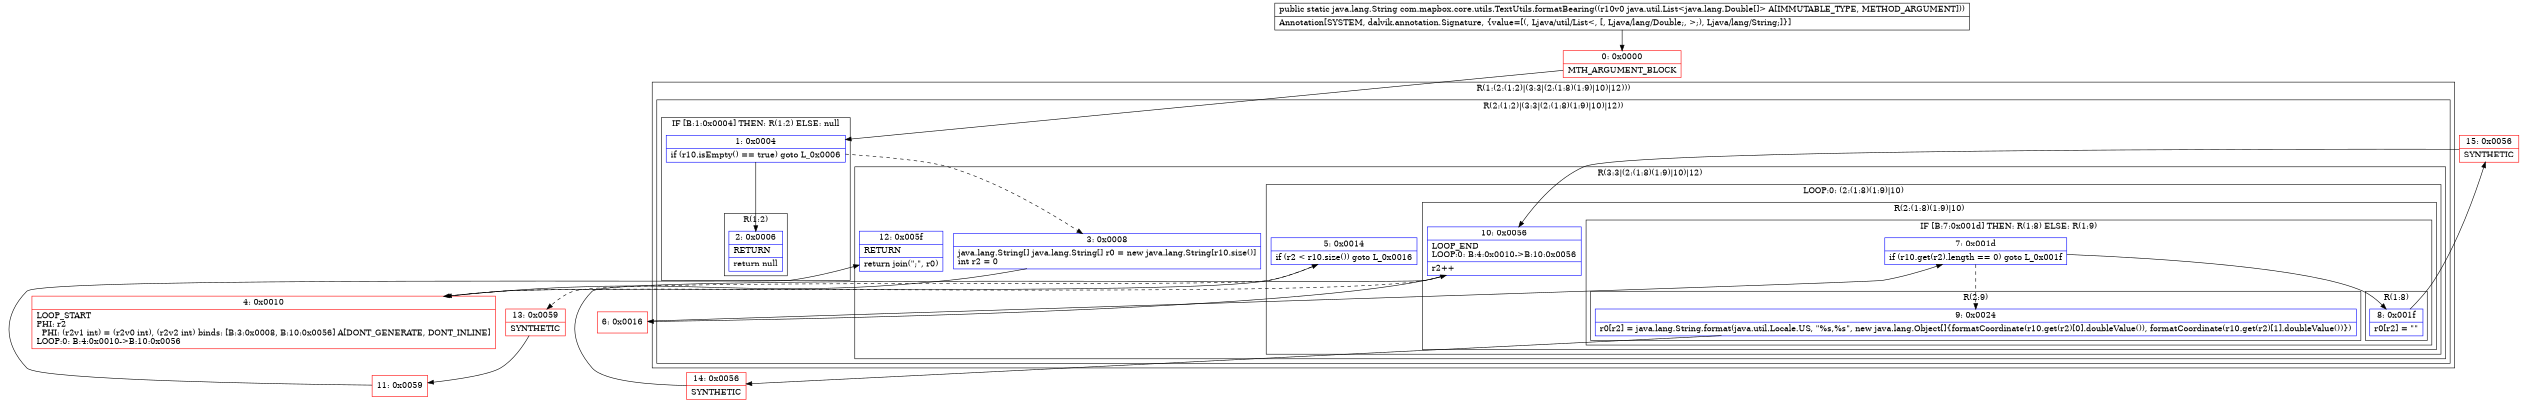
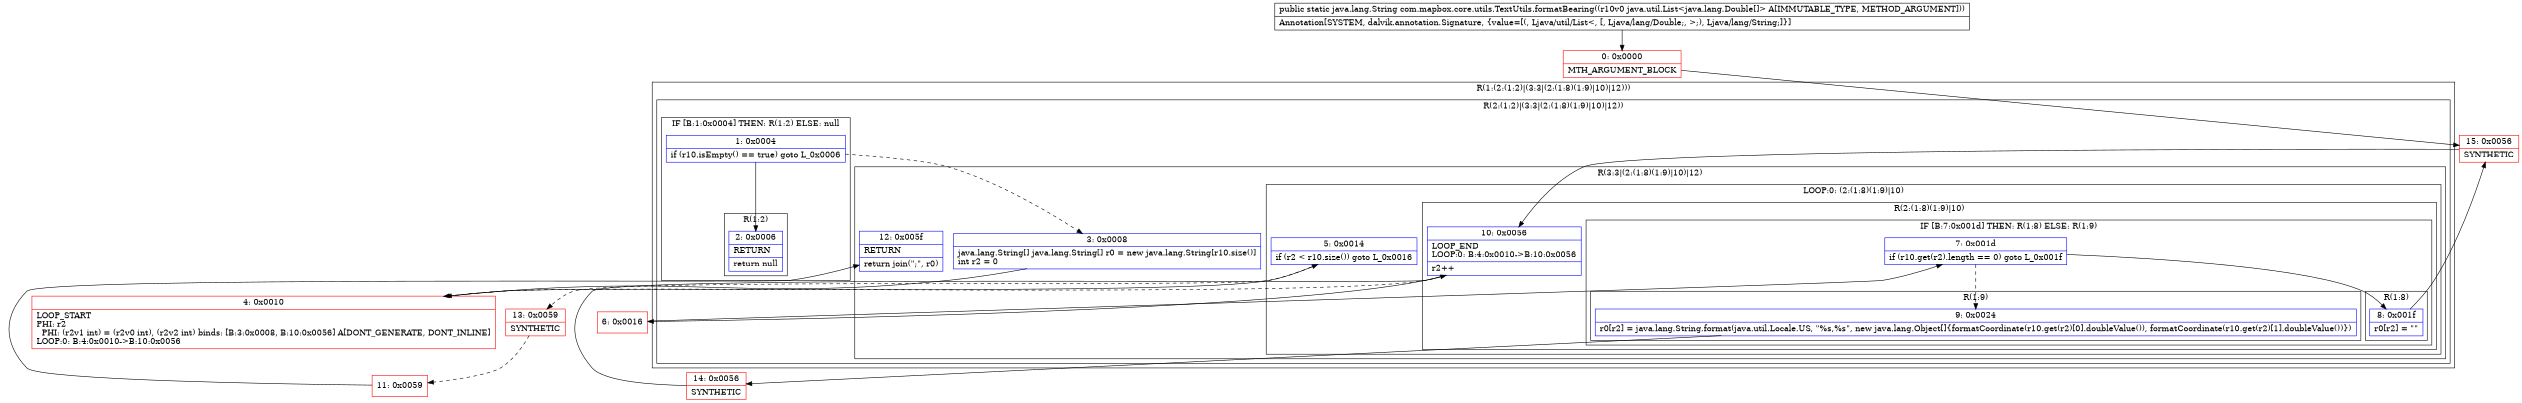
edge "0: 0x0000" -> "1: 0x0004": now "0: 0x0000" -> "15: 0x0056"
cluster "R(2:9)": label "R(2:9)" -> "R(1:9)"
edge "13: 0x0059" -> "11: 0x0059": style solid -> dashed
